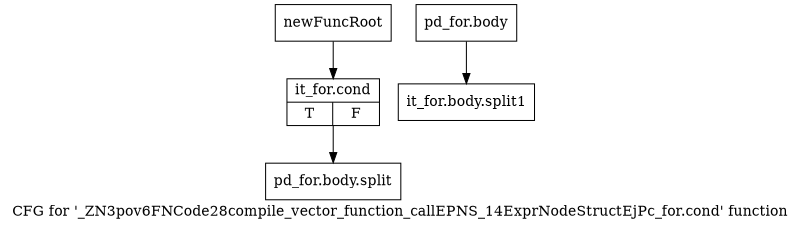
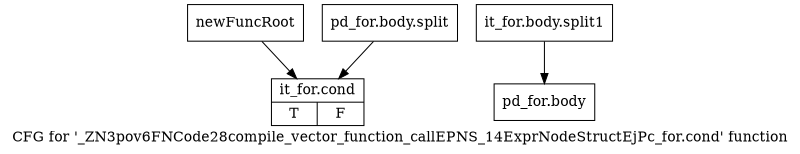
edge "pd_for.body" -> "it_for.body.split1": reversed
edge "it_for.cond" -> "pd_for.body.split": reversed
